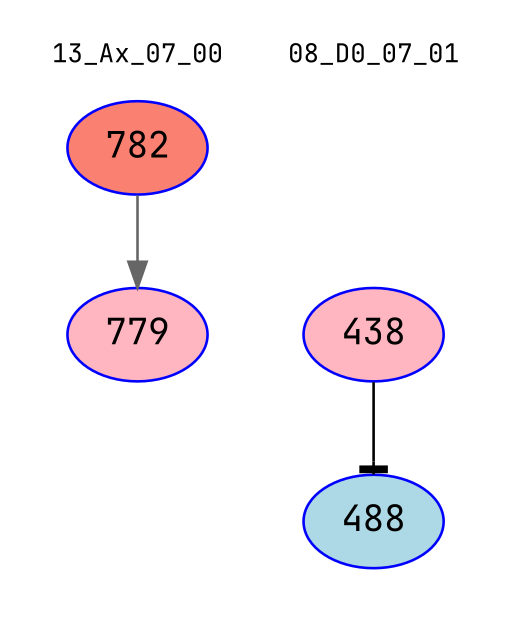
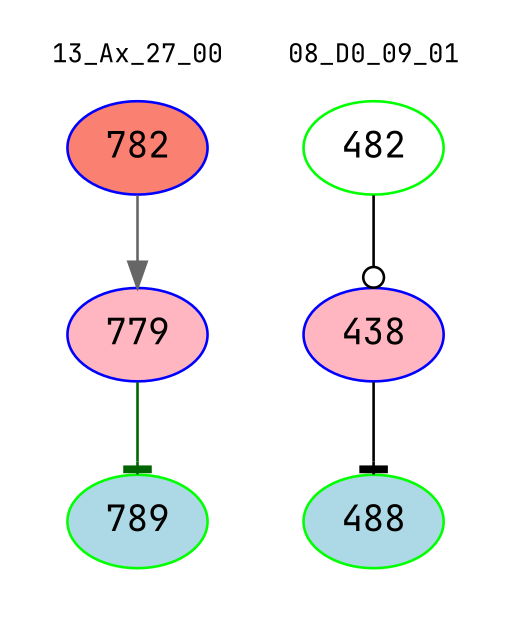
cluster "13_Ax_07_00": label "13_Ax_07_00" -> "13_Ax_27_00"
cluster "08_D0_07_01": label "08_D0_07_01" -> "08_D0_09_01"
node "482": added
node "789": added
node "488": color blue -> green
